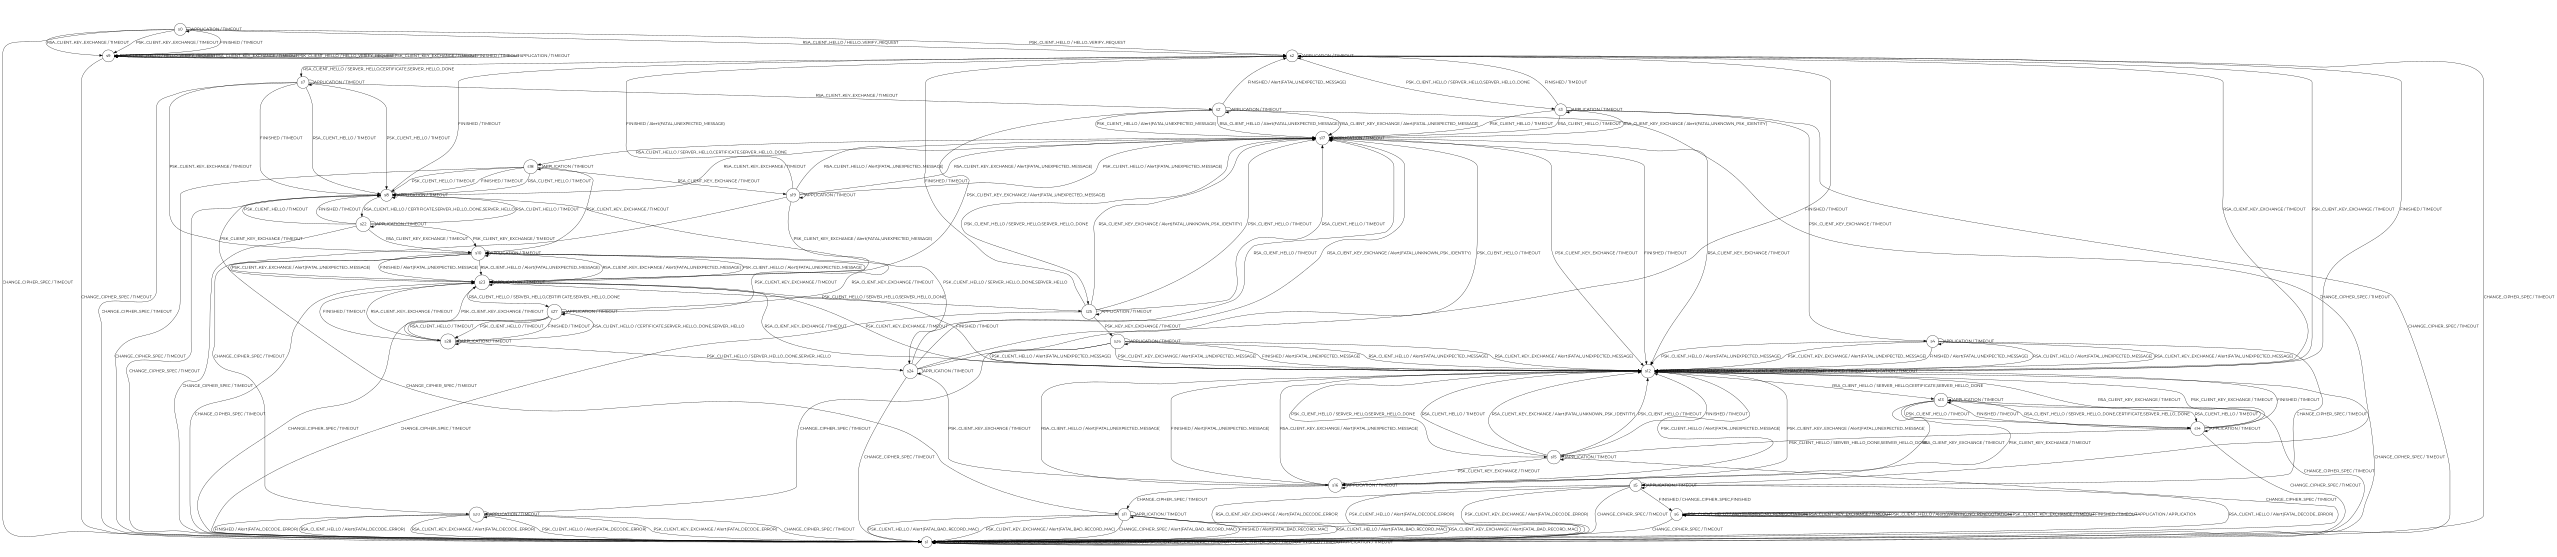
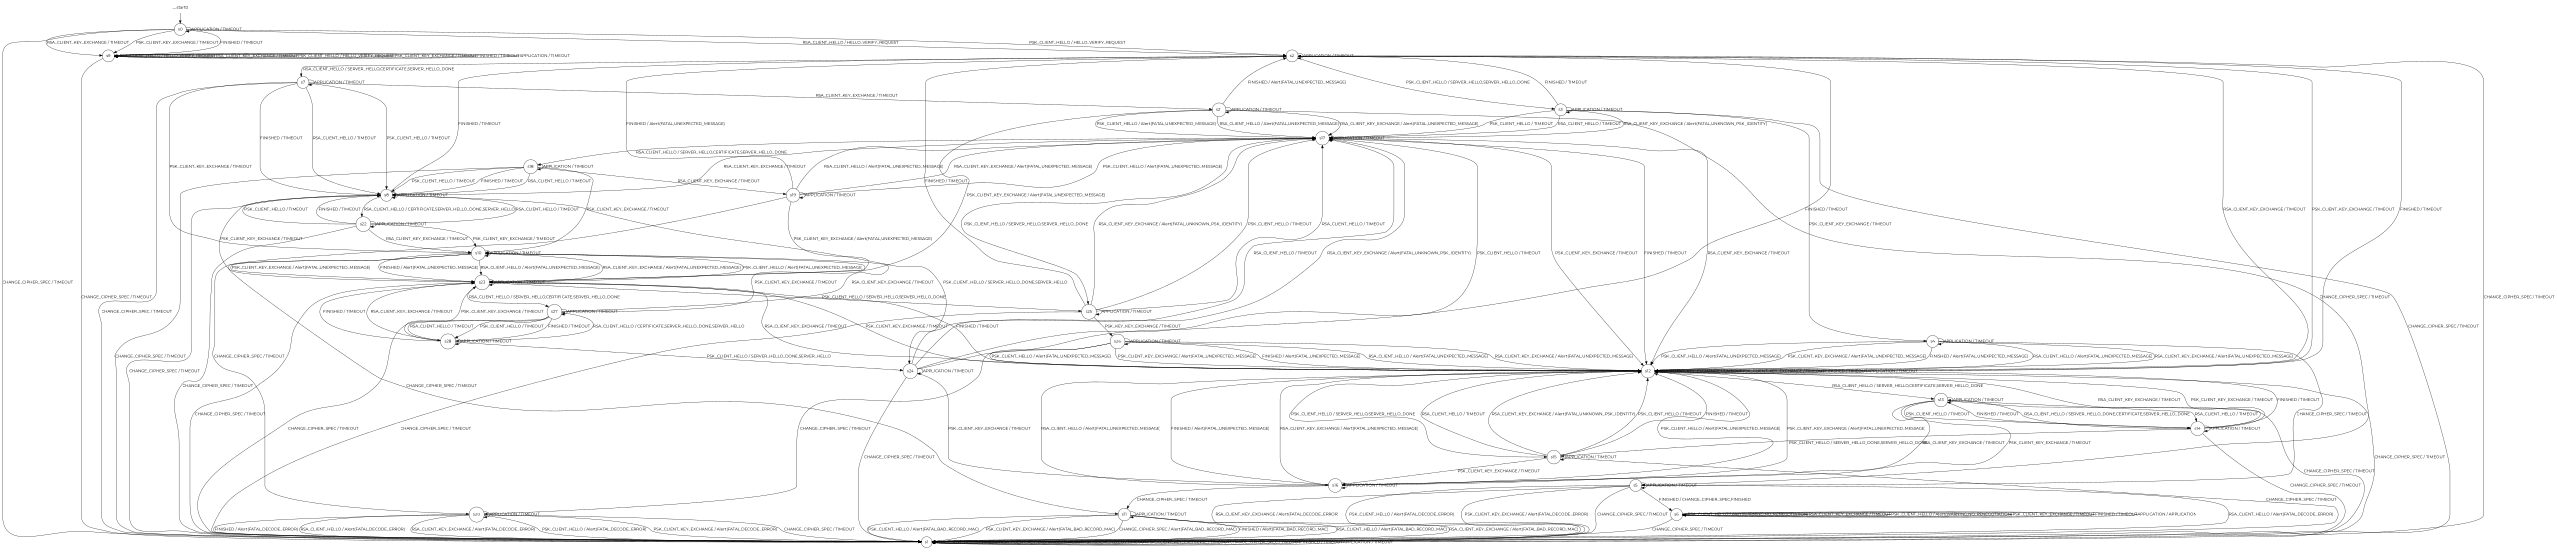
node "__start0": added
